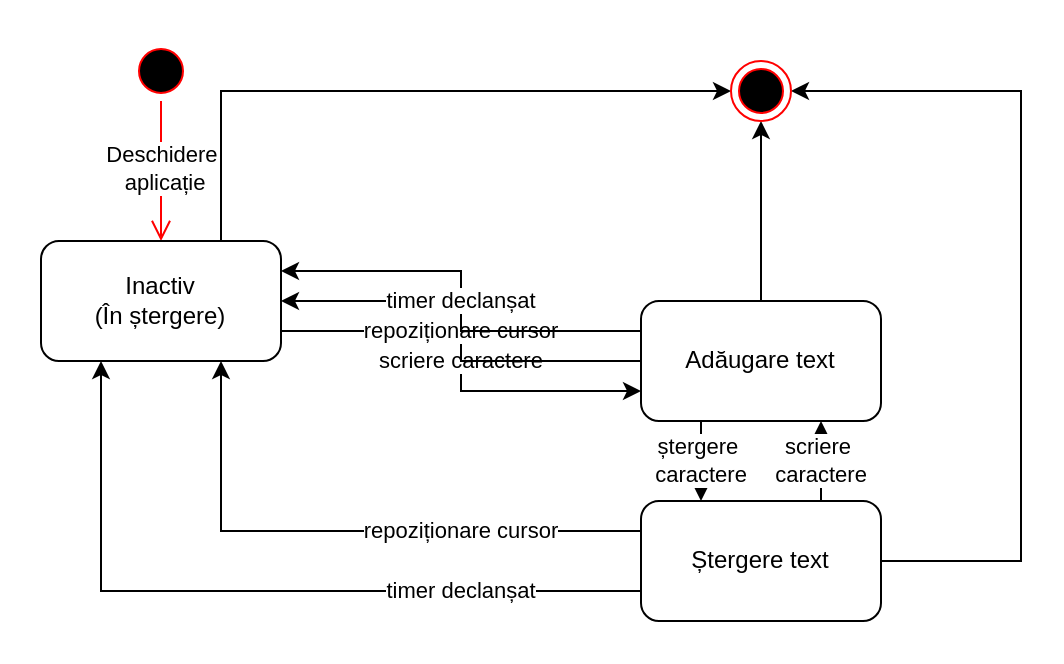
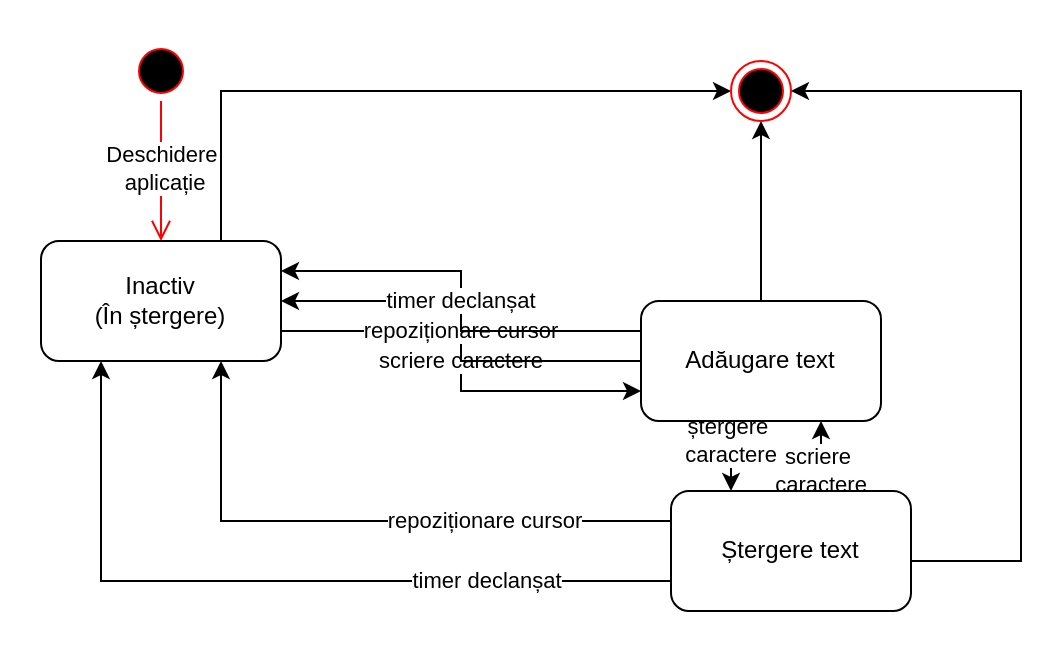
node "Ștergere text": moved (761, 561) -> (791, 551)
